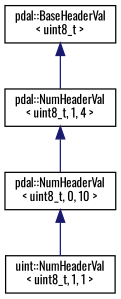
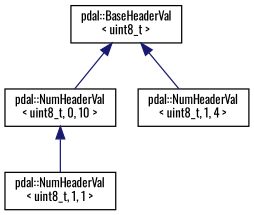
edge "pdal::NumHeaderVal < uint8_t, 0, 10 >" -> "pdal::NumHeaderVal < uint8_t, 1, 4 >": now "pdal::NumHeaderVal < uint8_t, 0, 10 >" -> "pdal::BaseHeaderVal < uint8_t >"
node "uint::NumHeaderVal < uint8_t, 1, 1 >": label "uint::NumHeaderVal < uint8_t, 1, 1 >" -> "pdal::NumHeaderVal < uint8_t, 1, 1 >"
